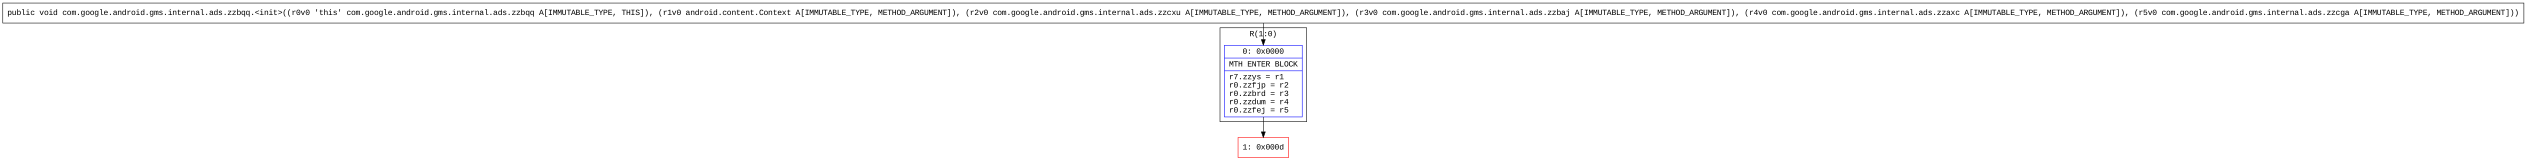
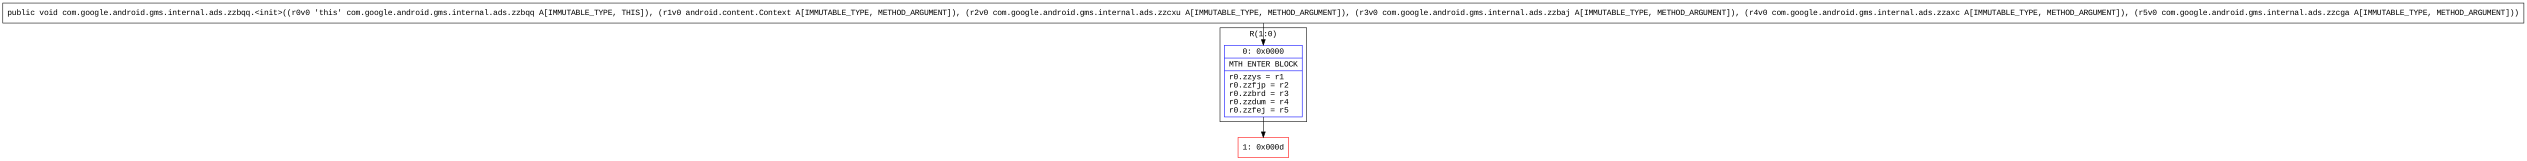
node "0: 0x0000": text "r7.zzys = r1" -> "r0.zzys = r1"
